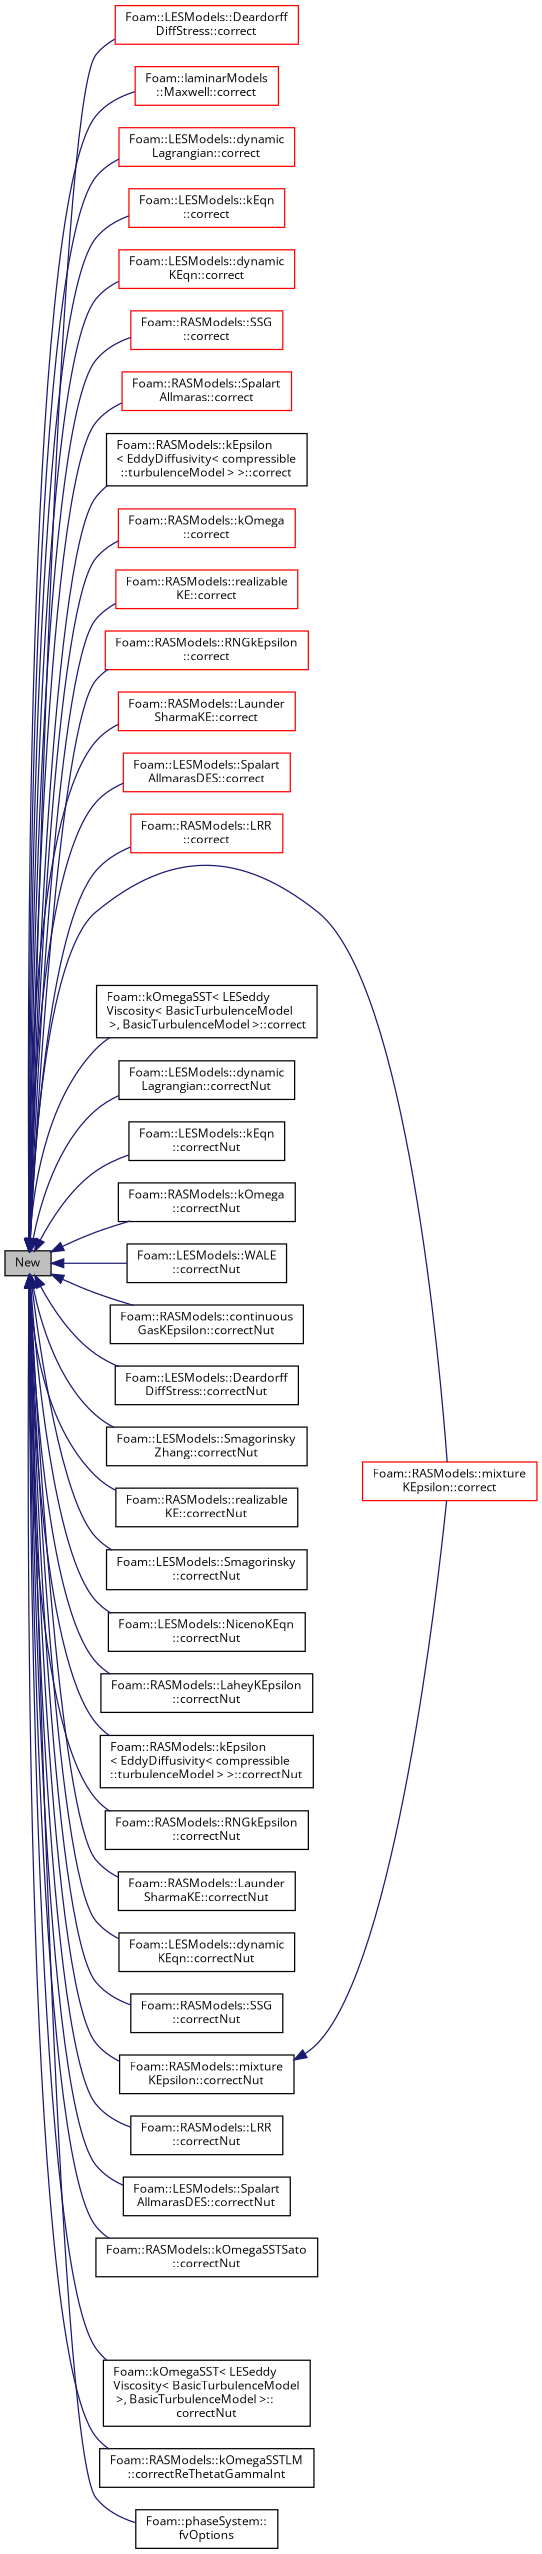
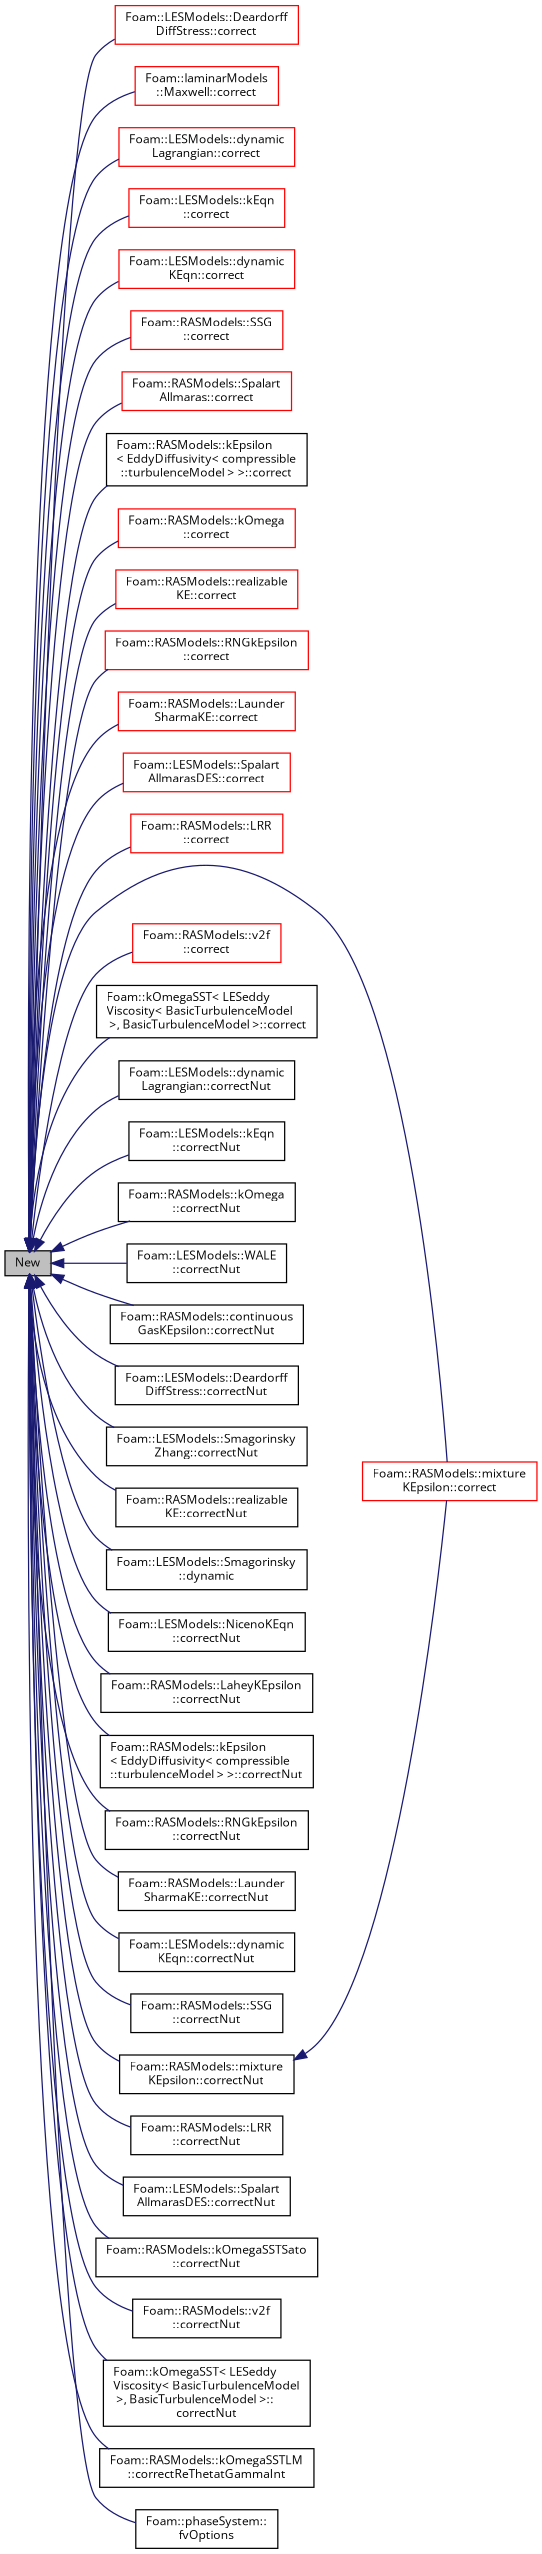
node "Foam::RASModels::v2f ::correct": added
node "Foam::LESModels::Smagorinsky ::correctNut": label "Foam::LESModels::Smagorinsky ::correctNut" -> "Foam::LESModels::Smagorinsky ::dynamic"
node "Foam::RASModels::v2f ::correctNut": added
